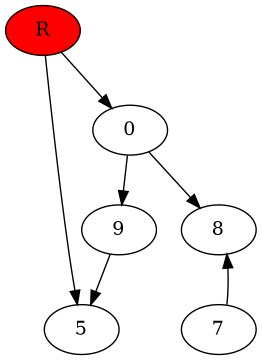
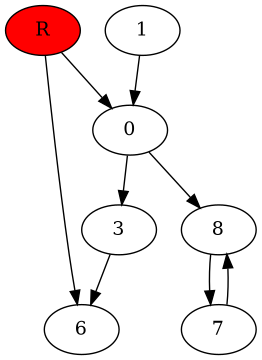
node "1": added
node "9": label "9" -> "3"
edge "8" -> "7": added
node "5": label "5" -> "6"
